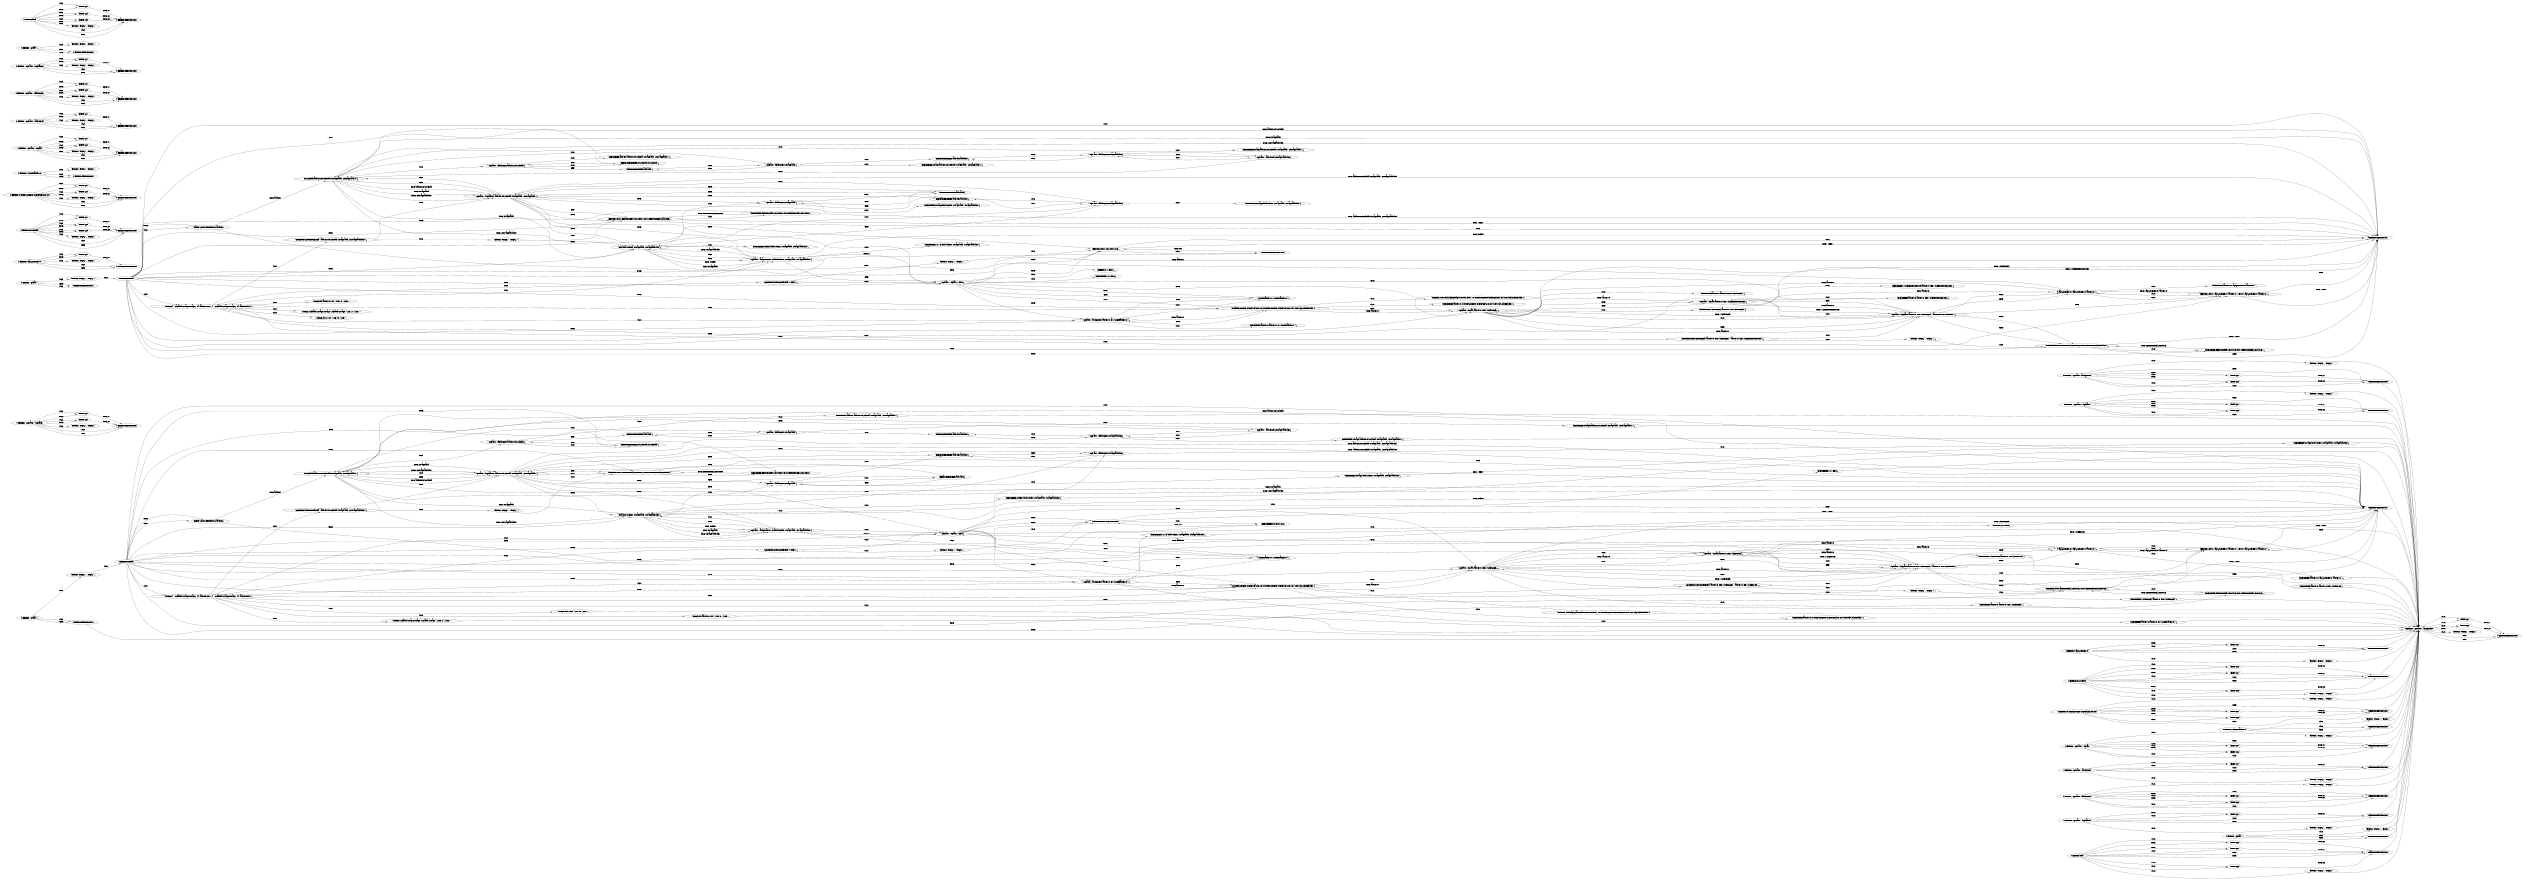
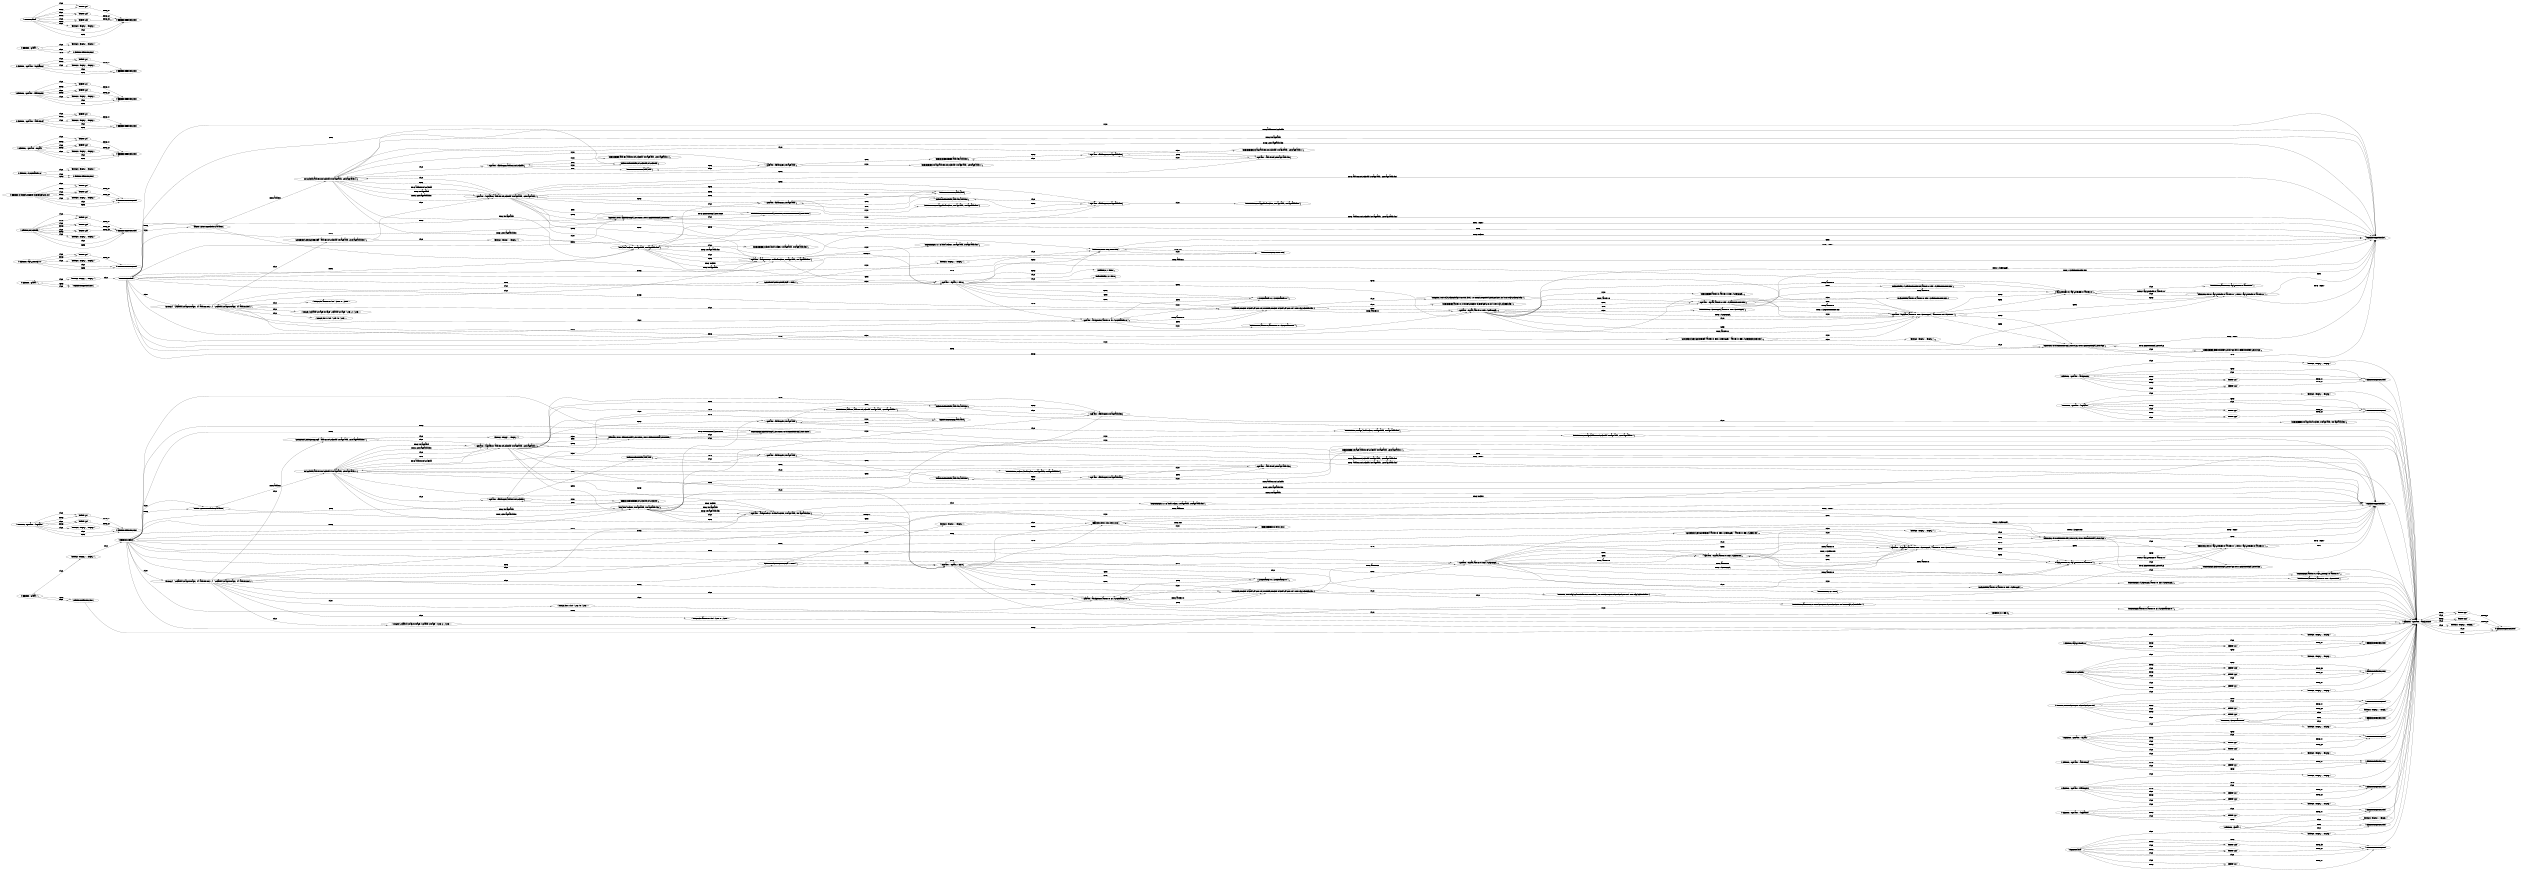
node "(IDENTIFIER,WSAEINVAL,last_error == WSAEINVAL)": removed
